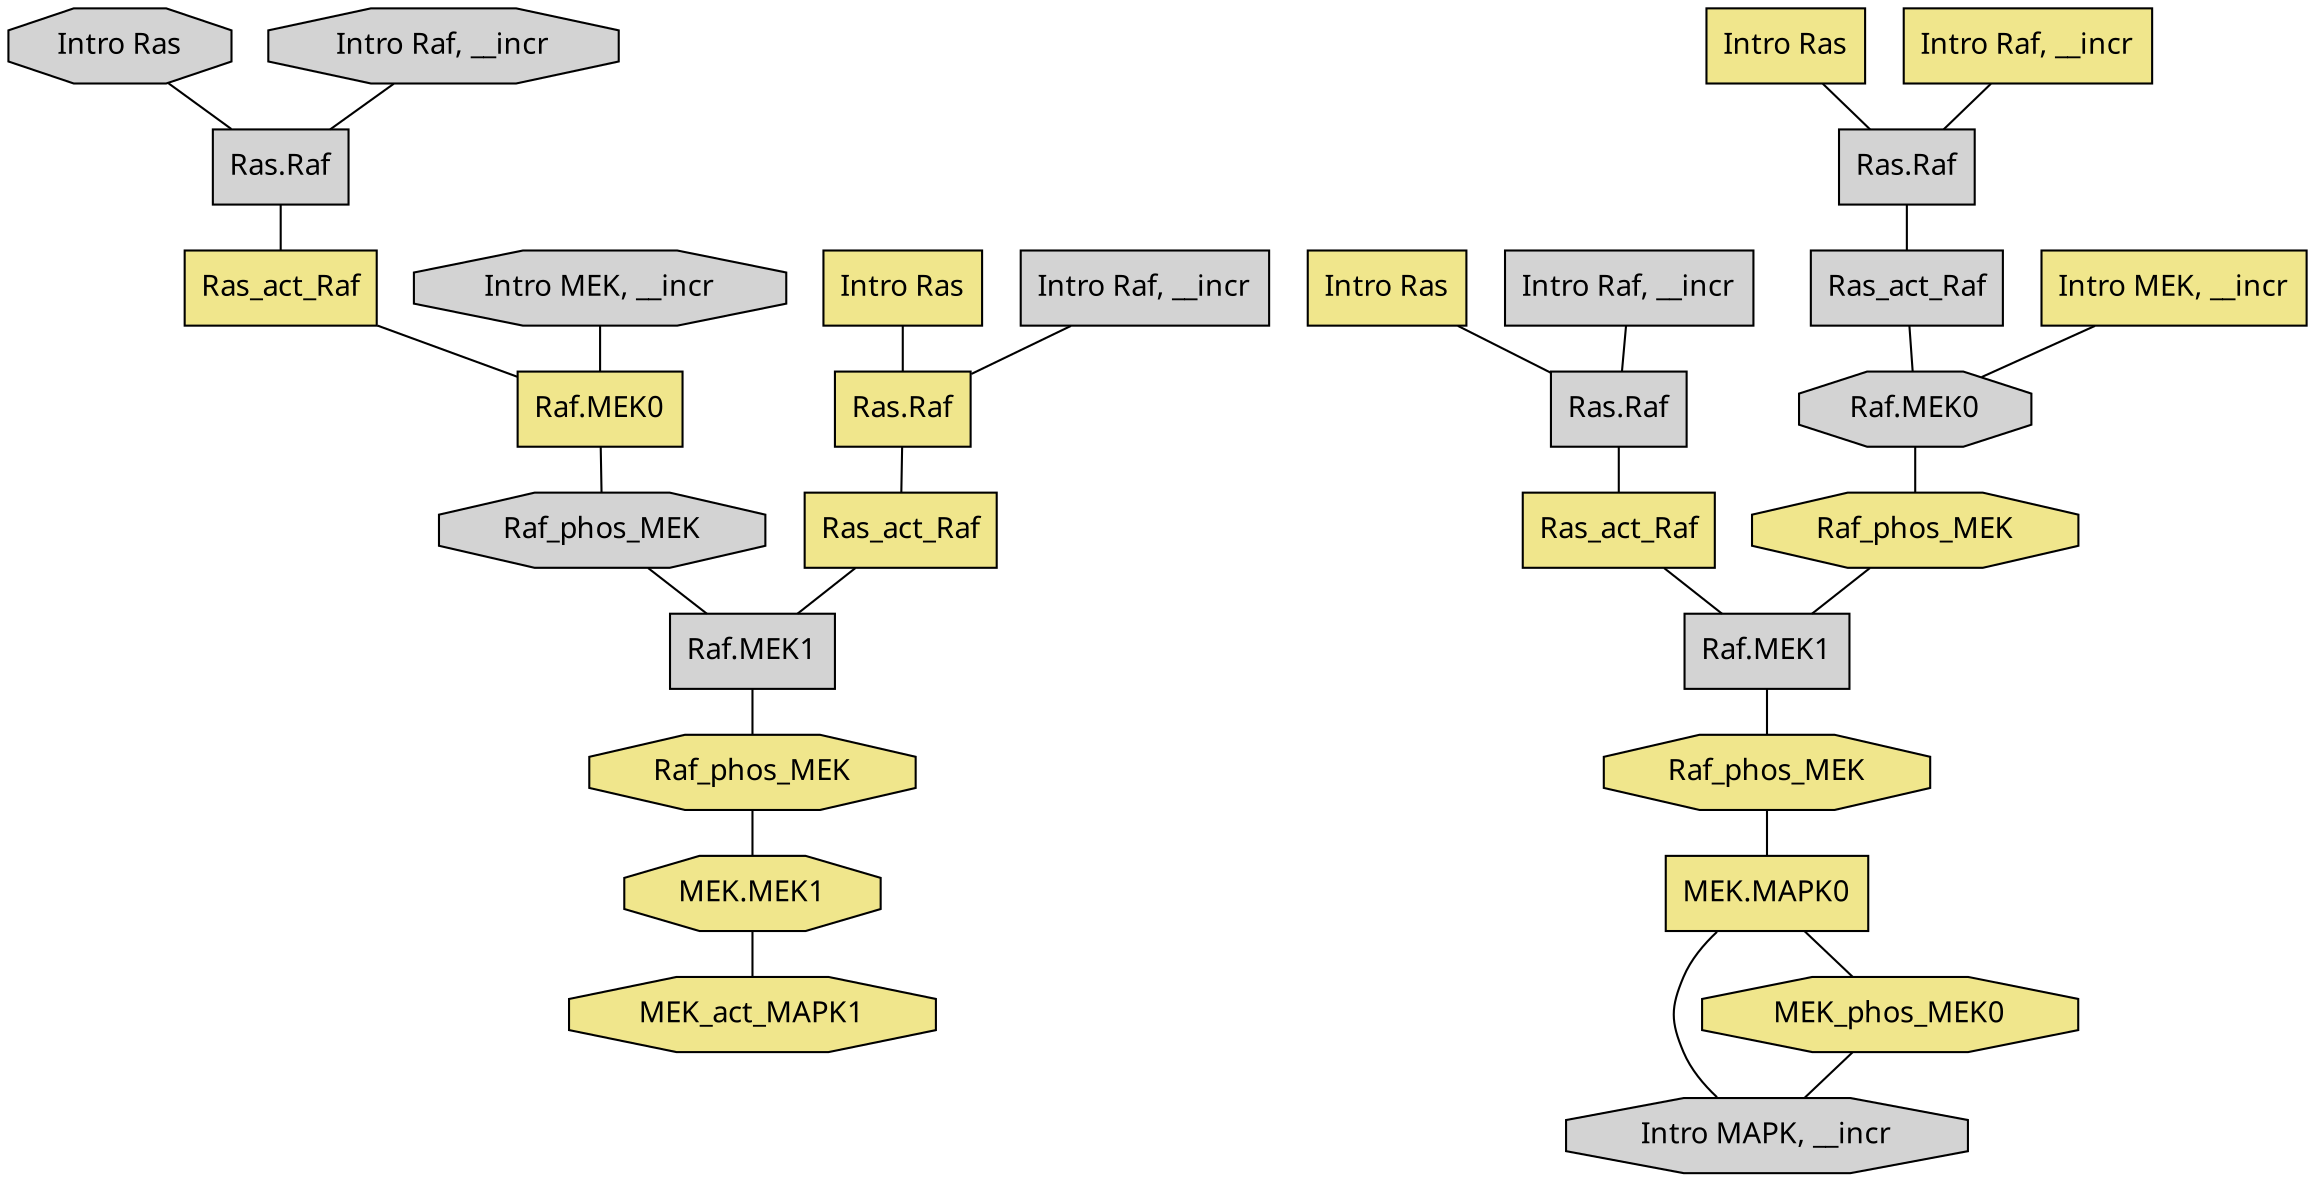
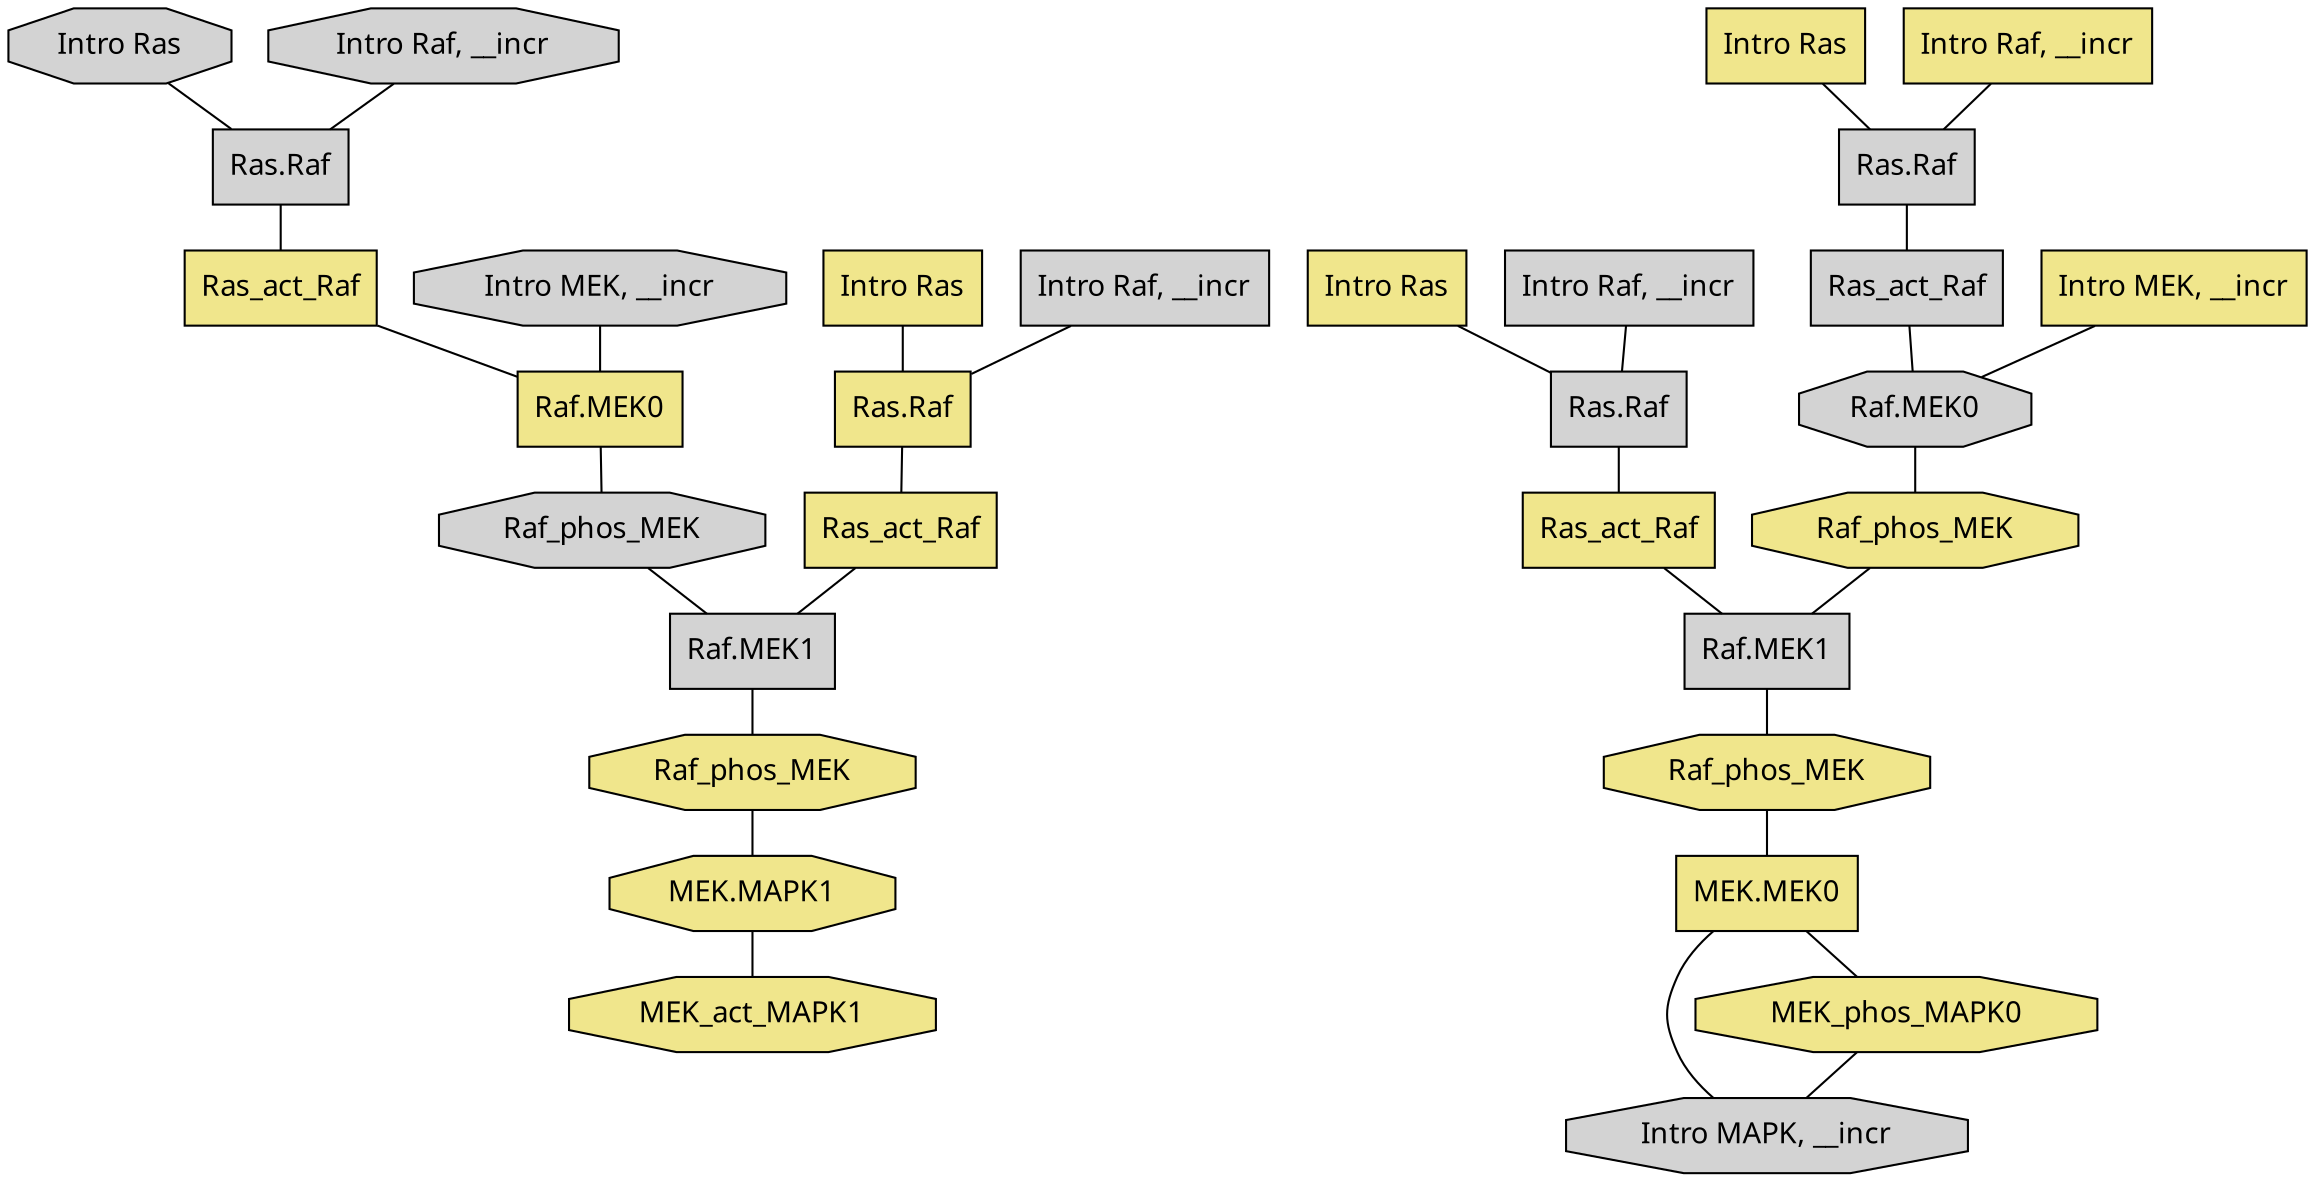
node "MEK.MEK1": label "MEK.MEK1" -> "MEK.MAPK1"
node "MEK.MAPK0": label "MEK.MAPK0" -> "MEK.MEK0"
node "MEK_phos_MEK0": label "MEK_phos_MEK0" -> "MEK_phos_MAPK0"
